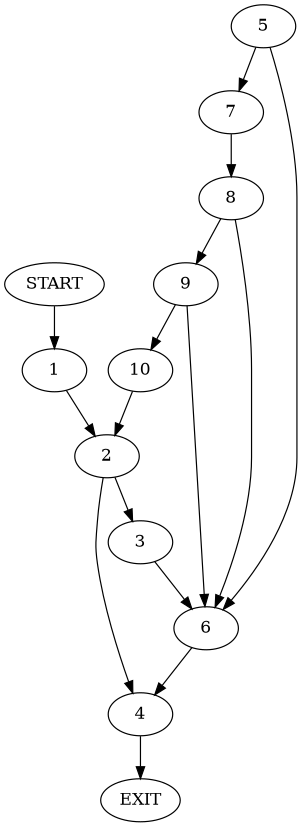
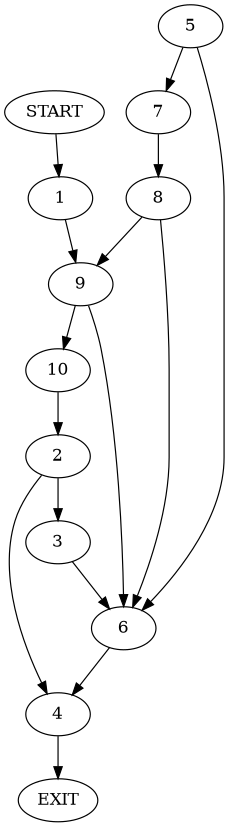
edge "1" -> "2": now "1" -> "9"
